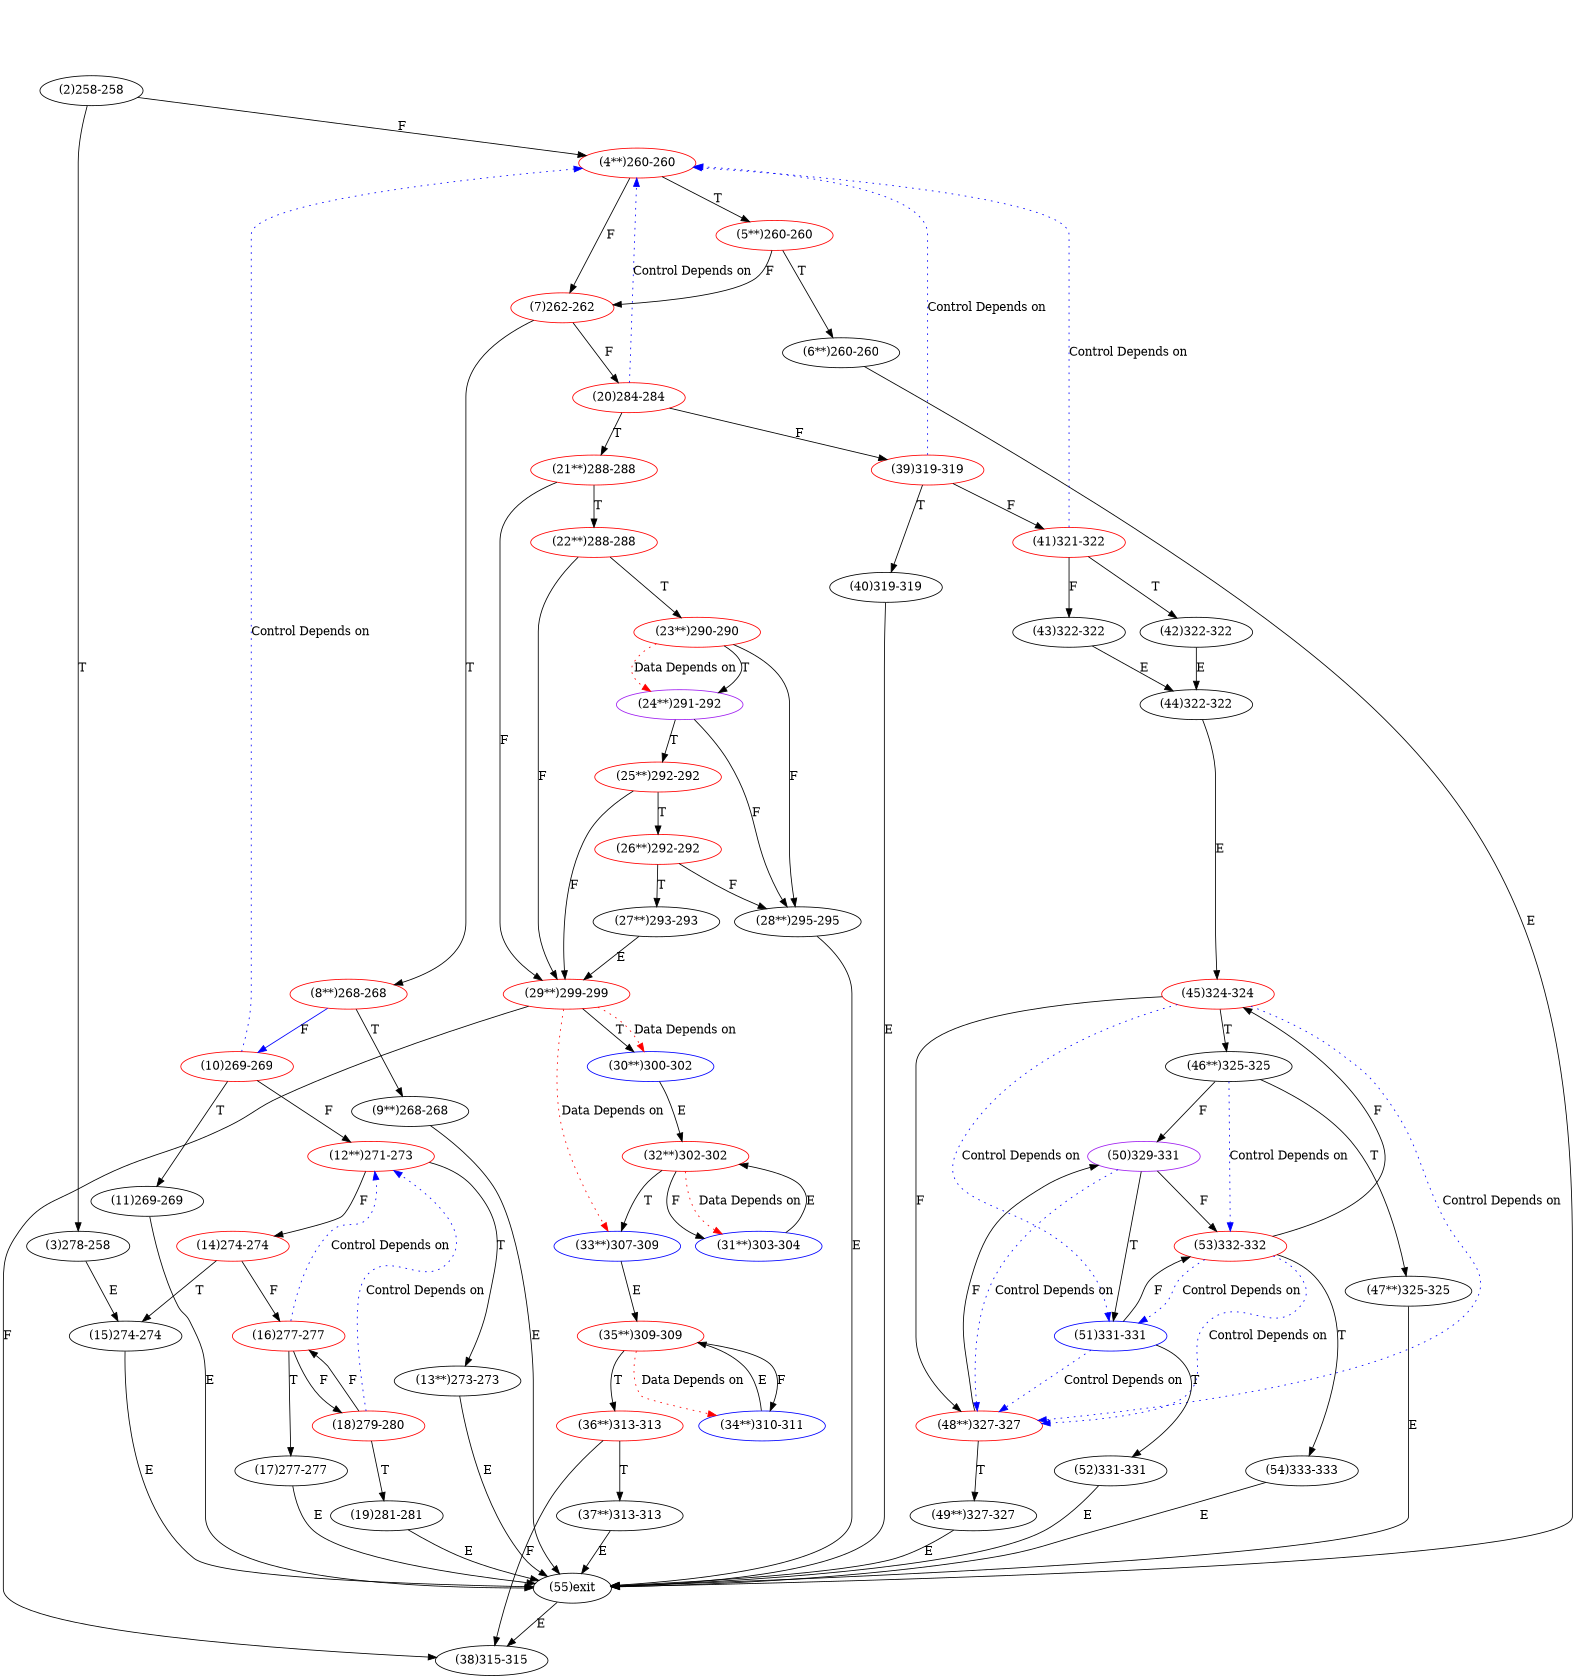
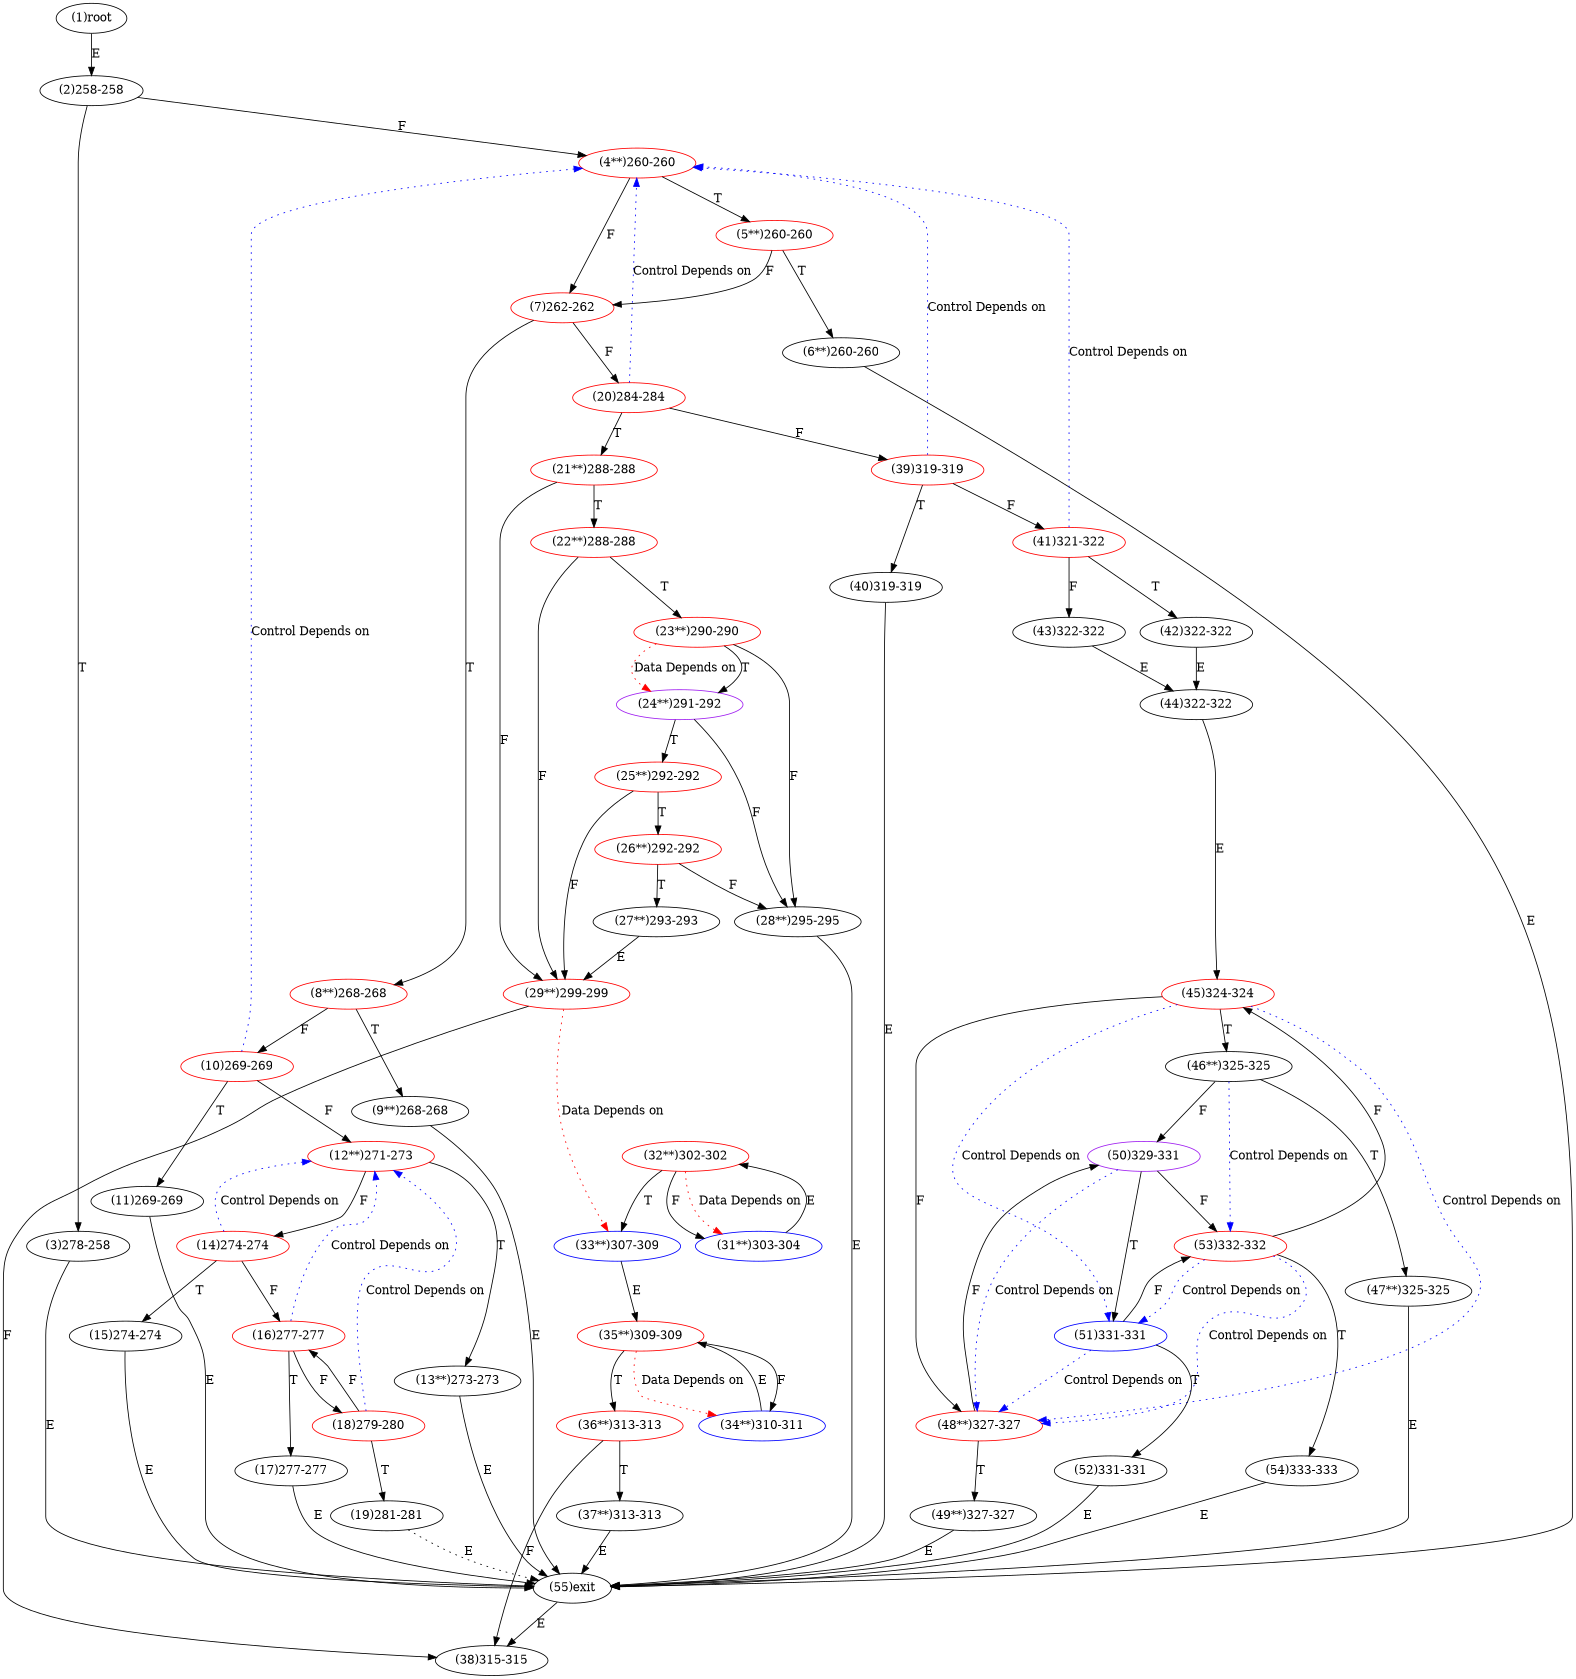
node "(1)root": added
edge "(8**)268-268" -> "(10)269-269": color blue -> black
node "(30**)300-302": removed
edge "(14)274-274" -> "(12**)271-273": added, label "Control Depends on"
edge "(3)278-258" -> "(15)274-274": now "(3)278-258" -> "(55)exit"
edge "(19)281-281" -> "(55)exit": style solid -> dotted
